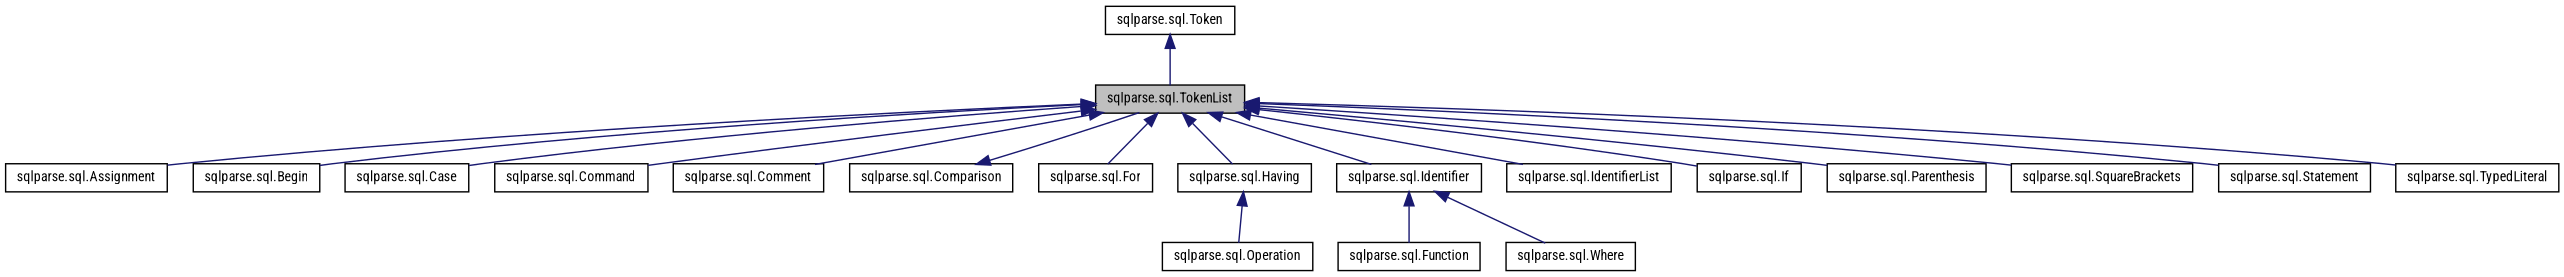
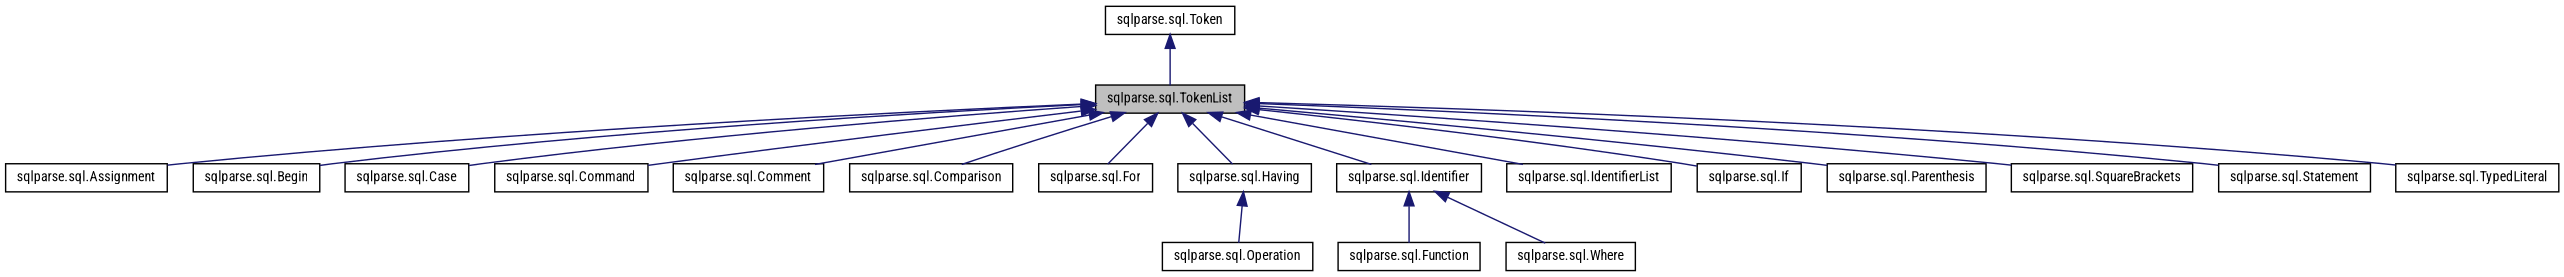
edge "sqlparse.sql.TokenList" -> "sqlparse.sql.Comparison": reversed
